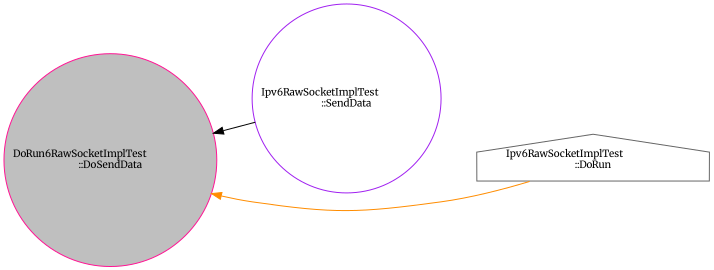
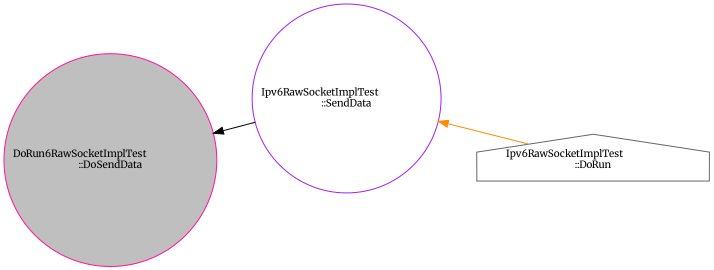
edge "Ipv6RawSocketImplTest ::DoRun" -> "DoRun6RawSocketImplTest ::DoSendData": now "Ipv6RawSocketImplTest ::DoRun" -> "Ipv6RawSocketImplTest ::SendData"
